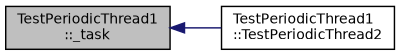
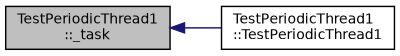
node "TestPeriodicThread1 ::TestPeriodicThread2": label "TestPeriodicThread1 ::TestPeriodicThread2" -> "TestPeriodicThread1 ::TestPeriodicThread1"
